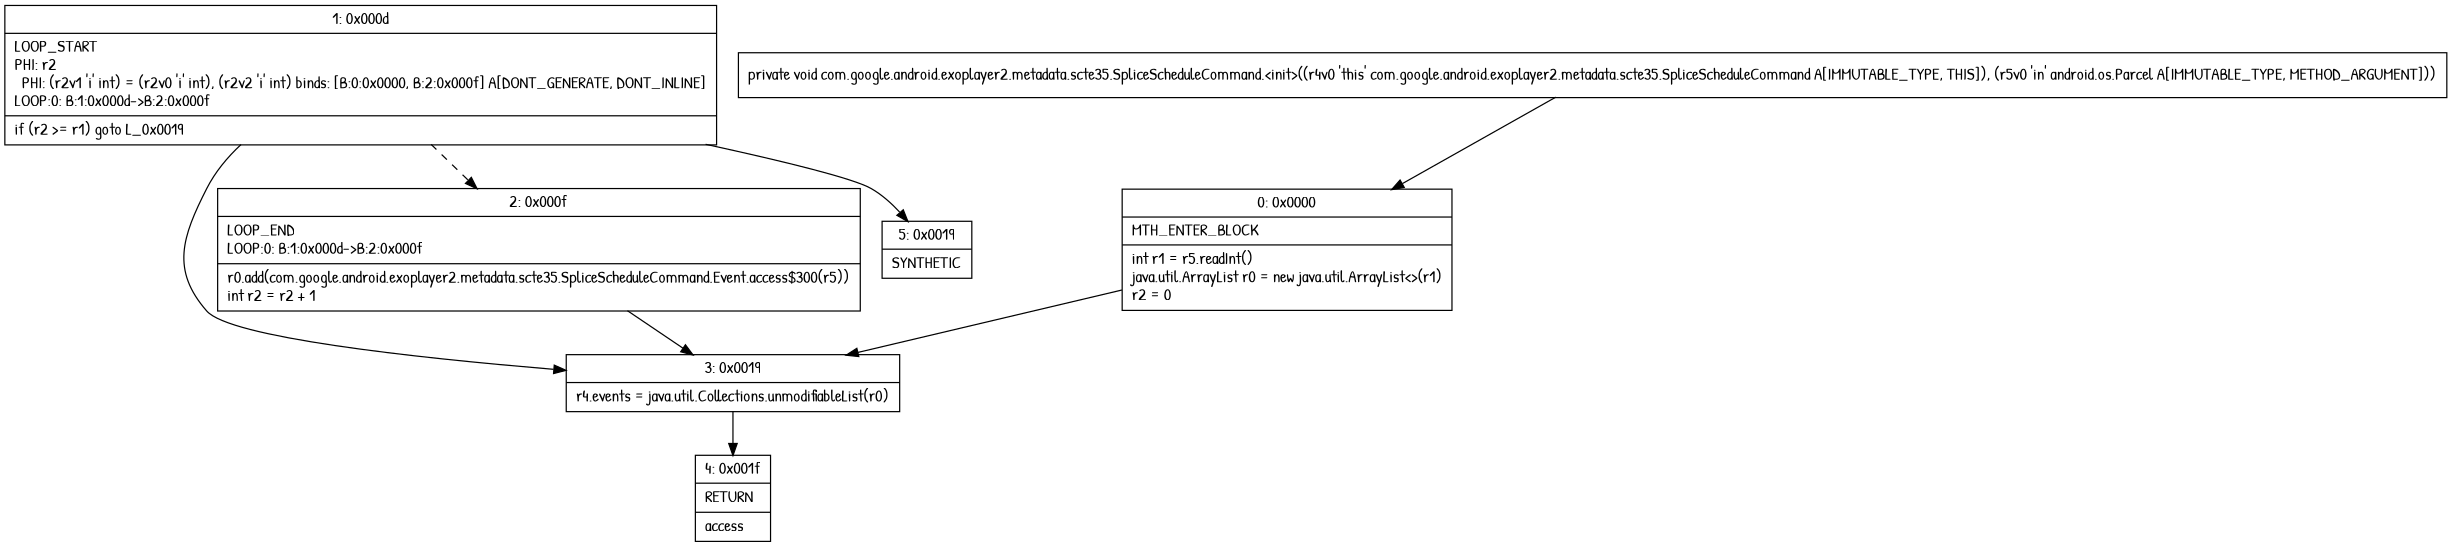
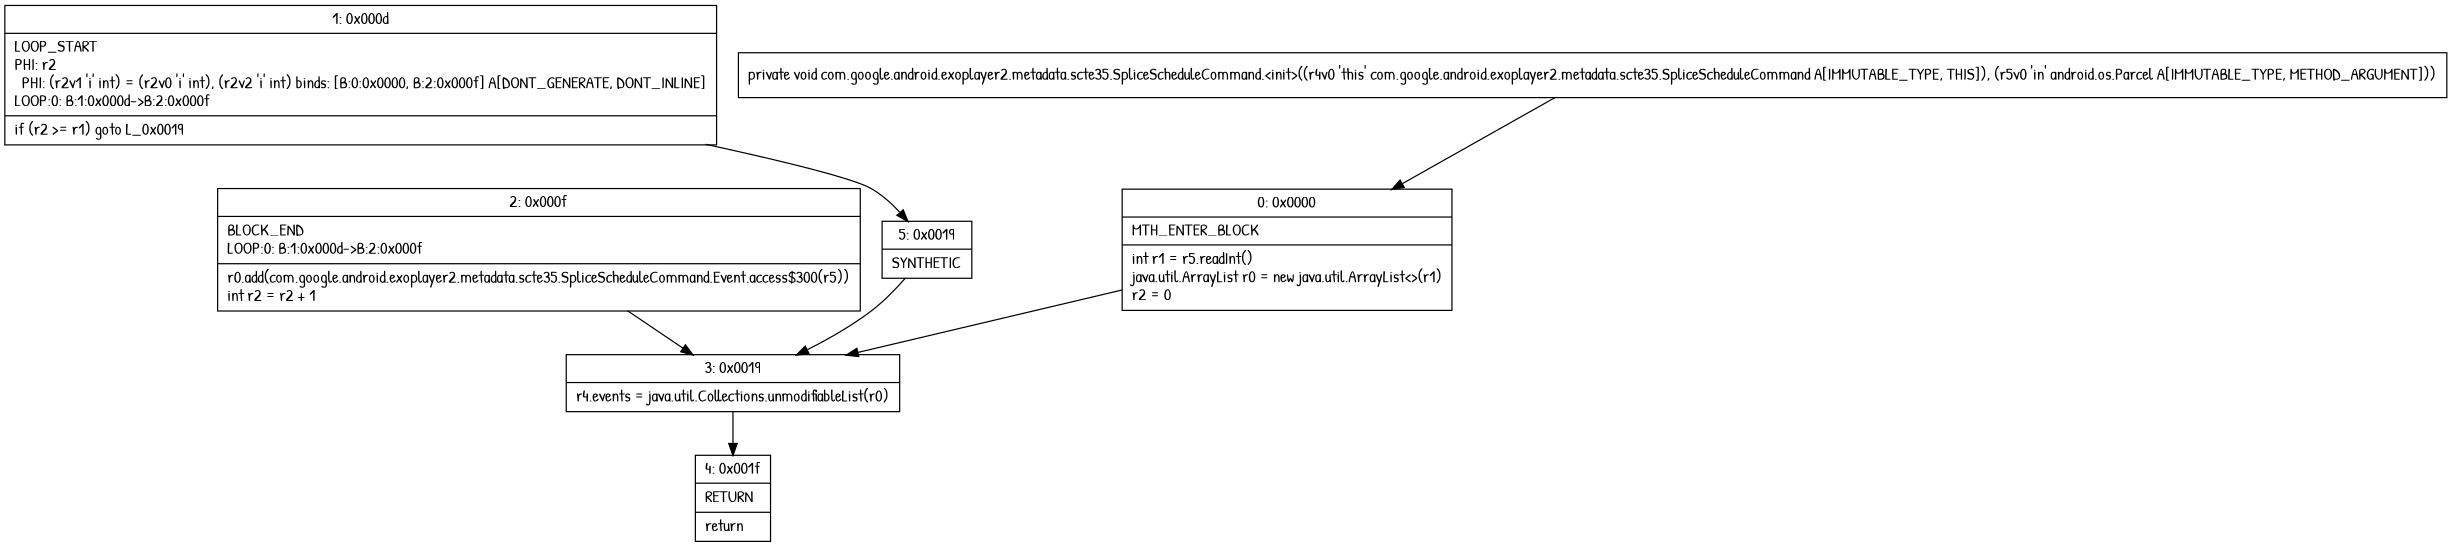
edge "1: 0x000d" -> "2: 0x000f": removed
node "2: 0x000f": text "LOOP_END" -> "BLOCK_END"
edge "1: 0x000d" -> "3: 0x0019": now "5: 0x0019" -> "3: 0x0019"
node "4: 0x001f": text "access" -> "return"
